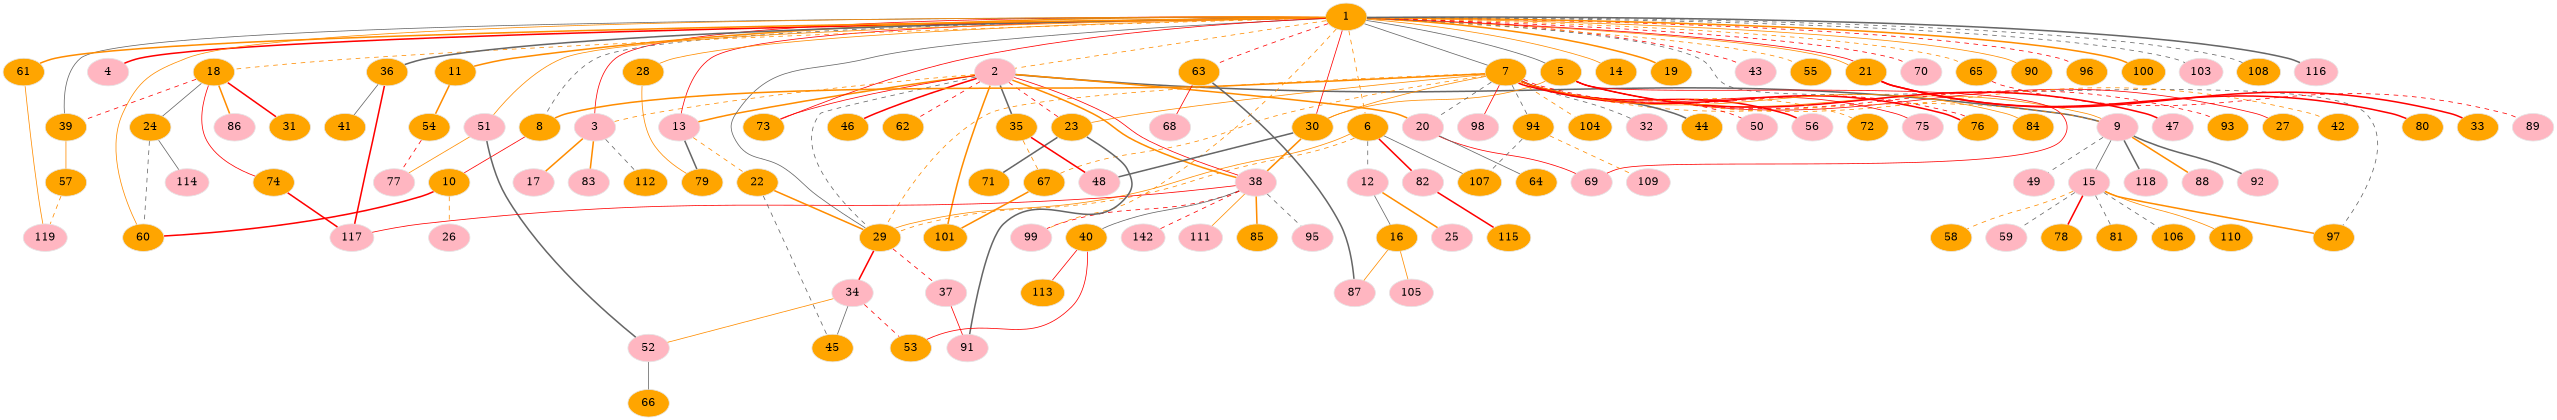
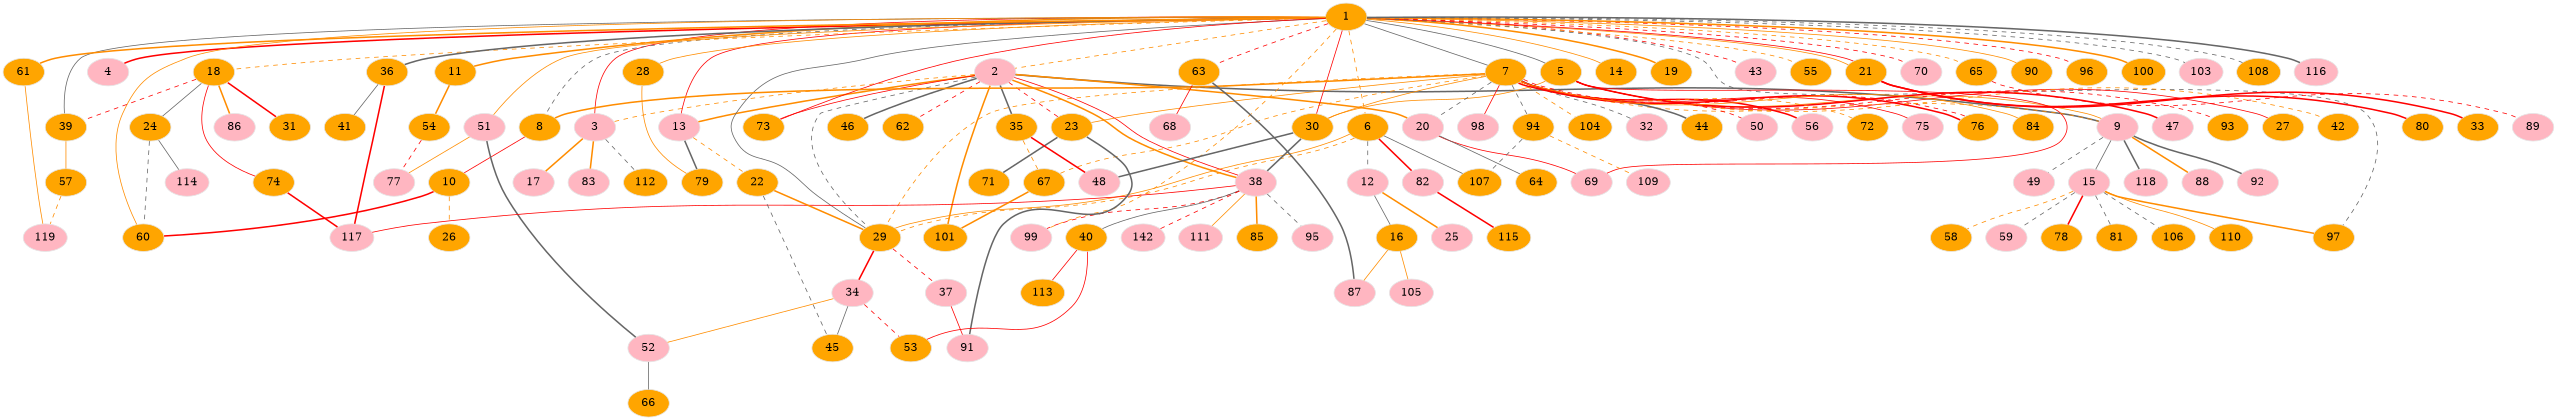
edge "2" -- "46": color red -> gray40
edge "30" -- "38": color darkorange -> gray40
node "26": fillcolor lightpink -> orange
